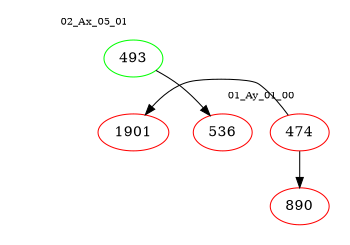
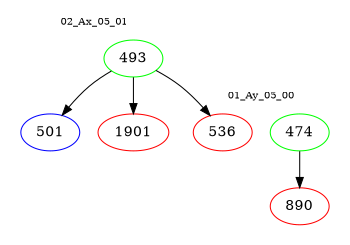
edge "474" -> "1901": now "493" -> "1901"
cluster "01_Ay_01_00": label "01_Ay_01_00" -> "01_Ay_05_00"
node "501": added
node "474": color red -> green
